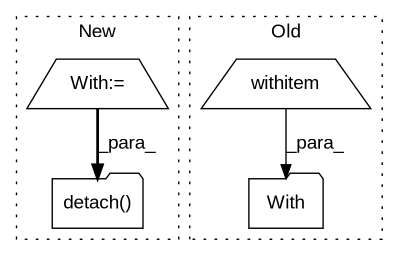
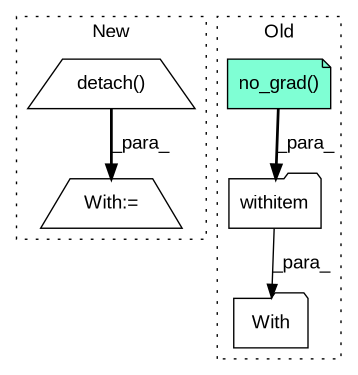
node "no_grad()": added
node "withitem": shape trapezium -> folder
edge "With:=" -> "detach()": reversed
node "detach()": shape folder -> trapezium
